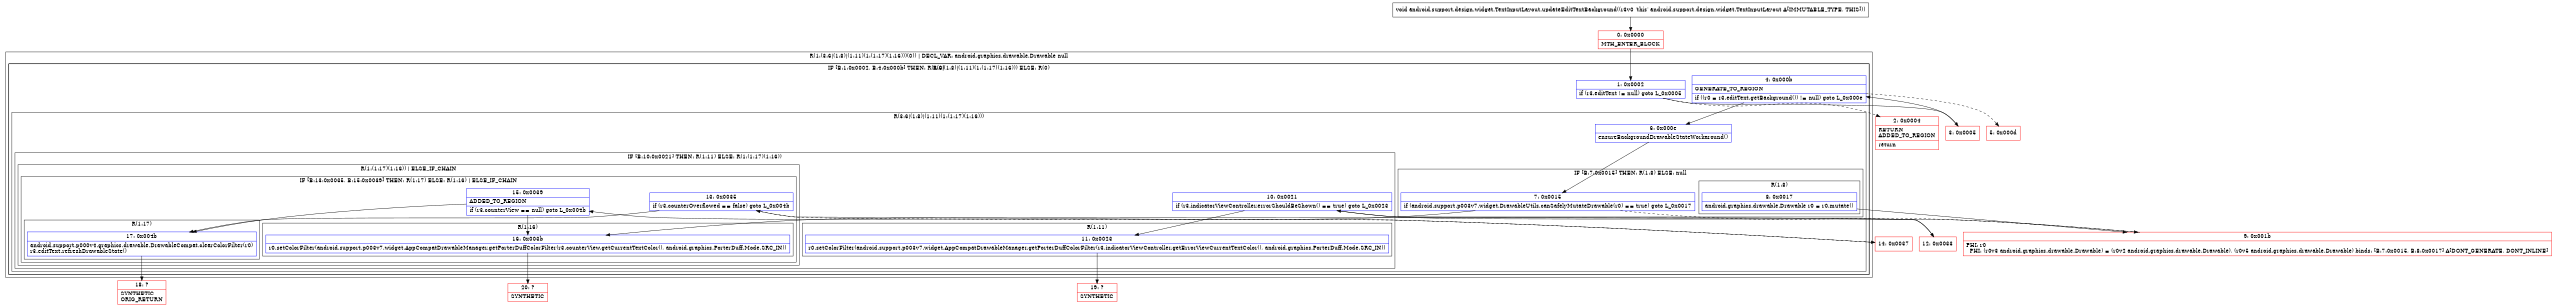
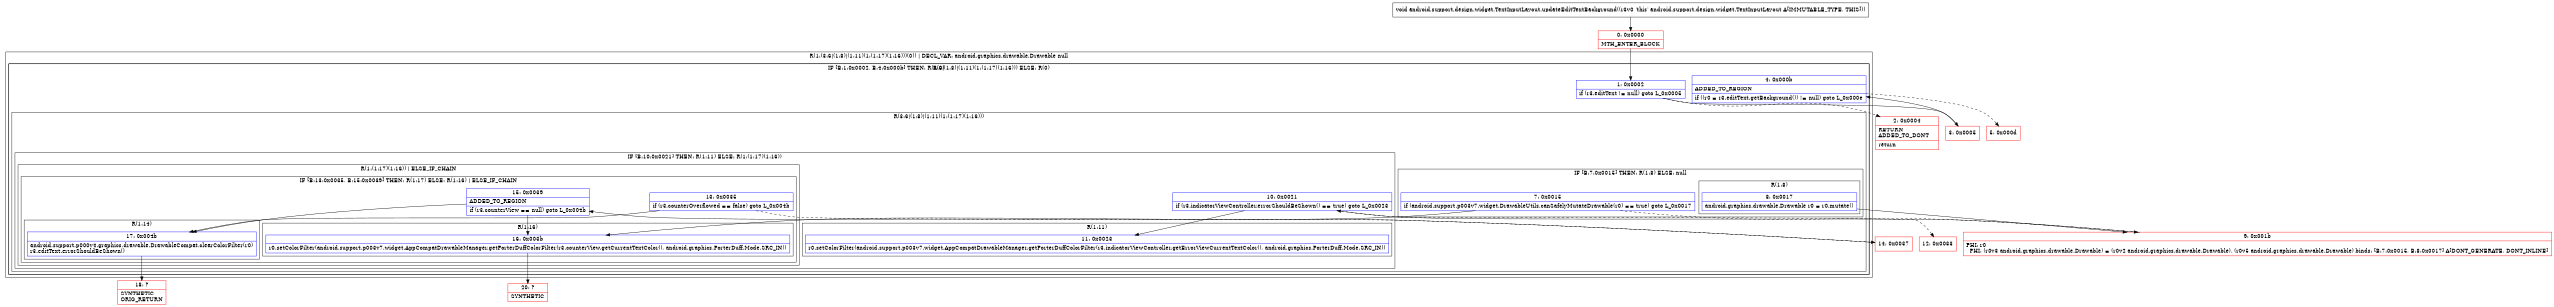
node "4: 0x000b": text "GENERATE_TO_REGION" -> "ADDED_TO_REGION"
node "6: 0x000e": removed
node "2: 0x0004": text "ADDED_TO_REGION" -> "ADDED_TO_DONT"
edge "12: 0x0033" -> "13: 0x0035": removed
edge "10: 0x0021" -> "12: 0x0033": style solid -> dashed
cluster "R(1:17)": label "R(1:17)" -> "R(1:14)"
node "17: 0x004b": text "r3.editText.refreshDrawableState()" -> "r3.editText.errorShouldBeShown()"
node "19: ?": removed
